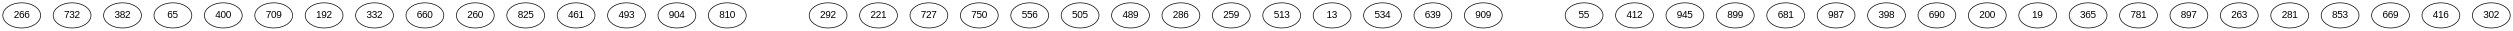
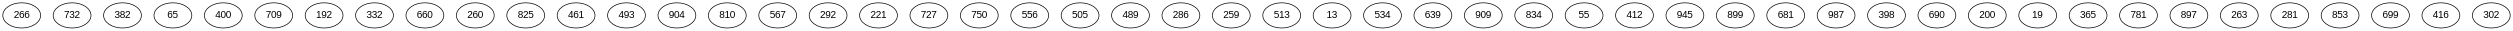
node "567": added
node "834": added
node "669": label "669" -> "699"
